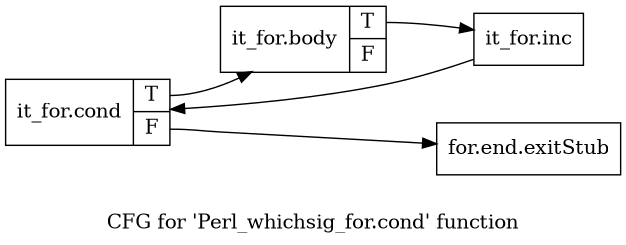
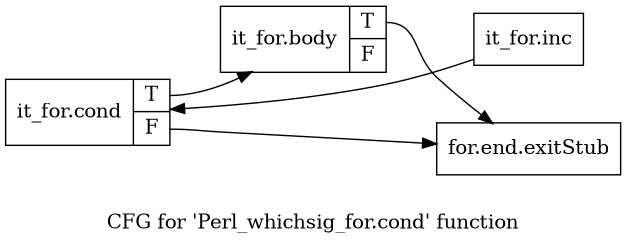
edge "it_for.body" -> "it_for.inc": now "it_for.body" -> "for.end.exitStub"
